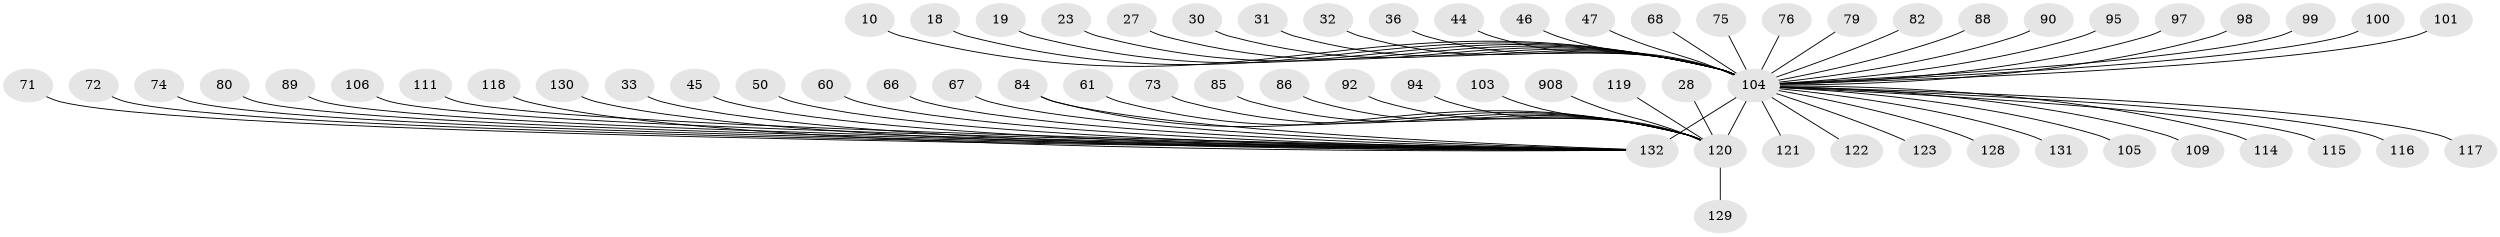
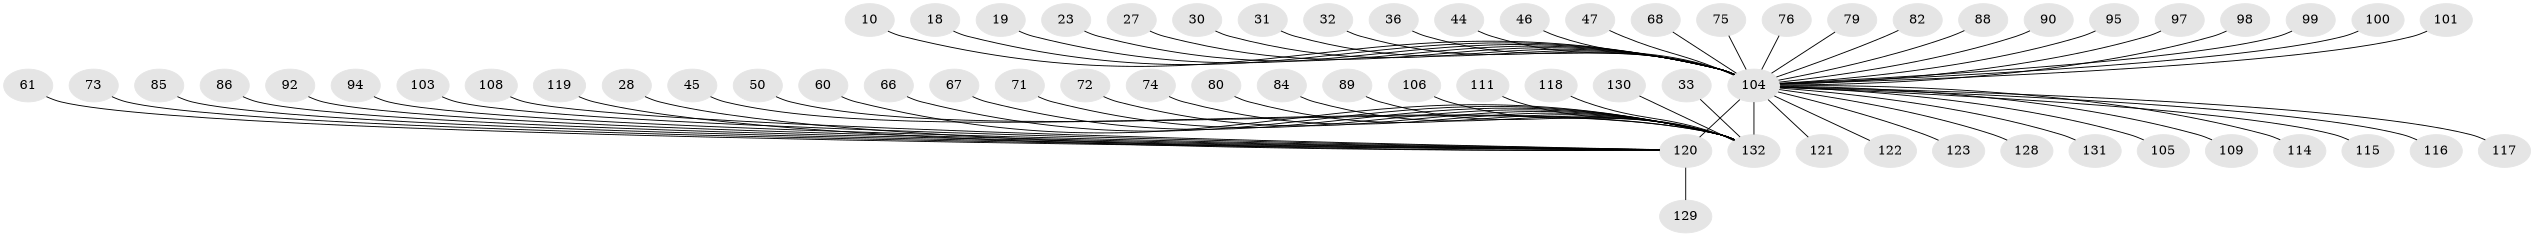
node "908": label "908" -> "108"
edge "84" -- "120": removed
